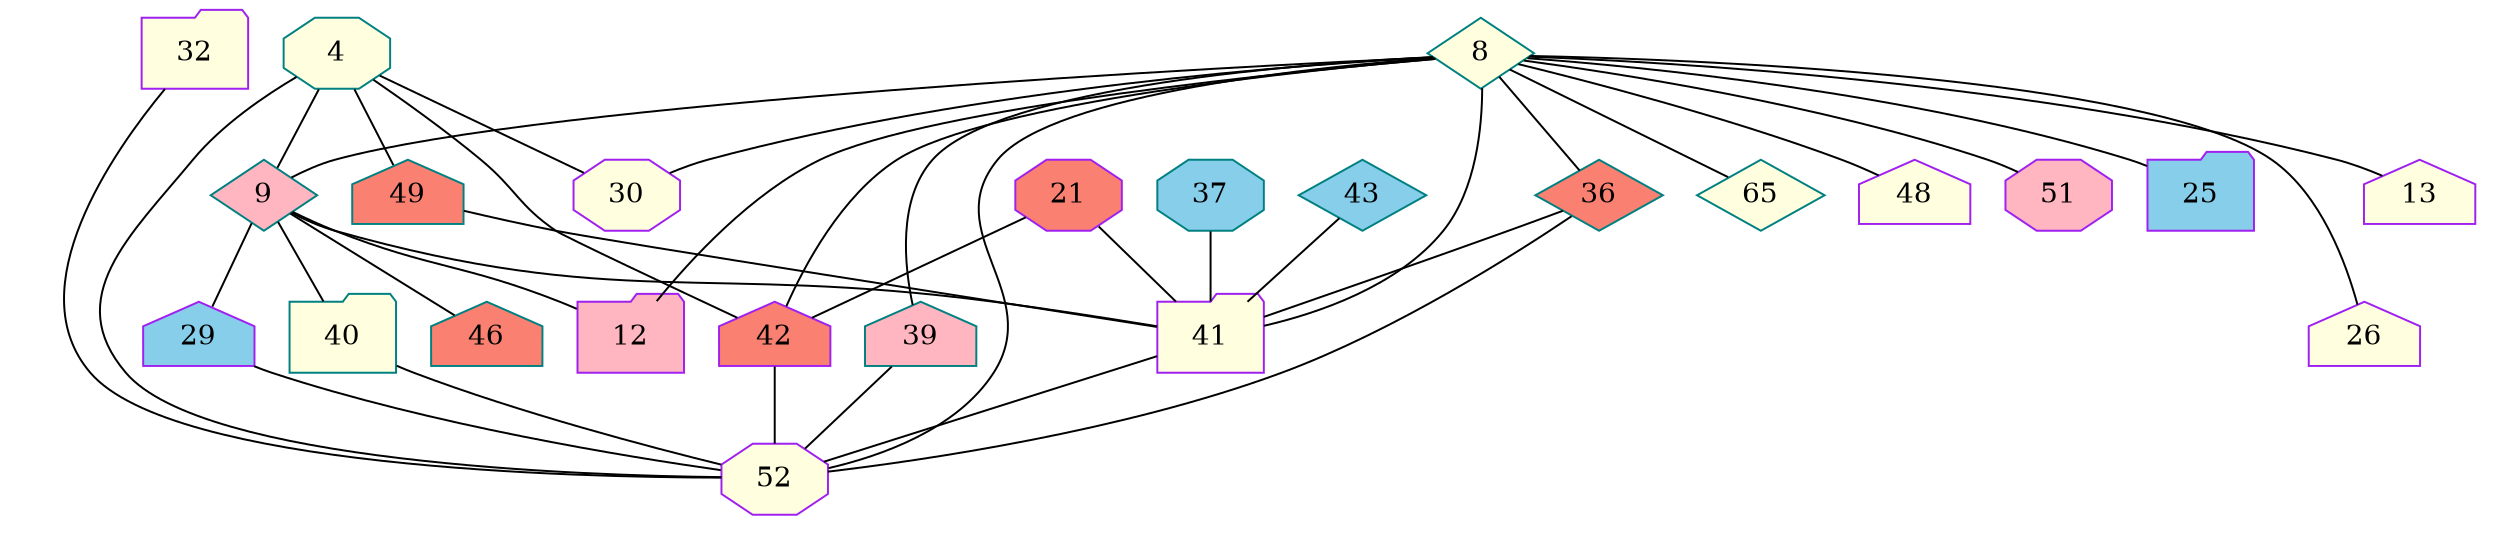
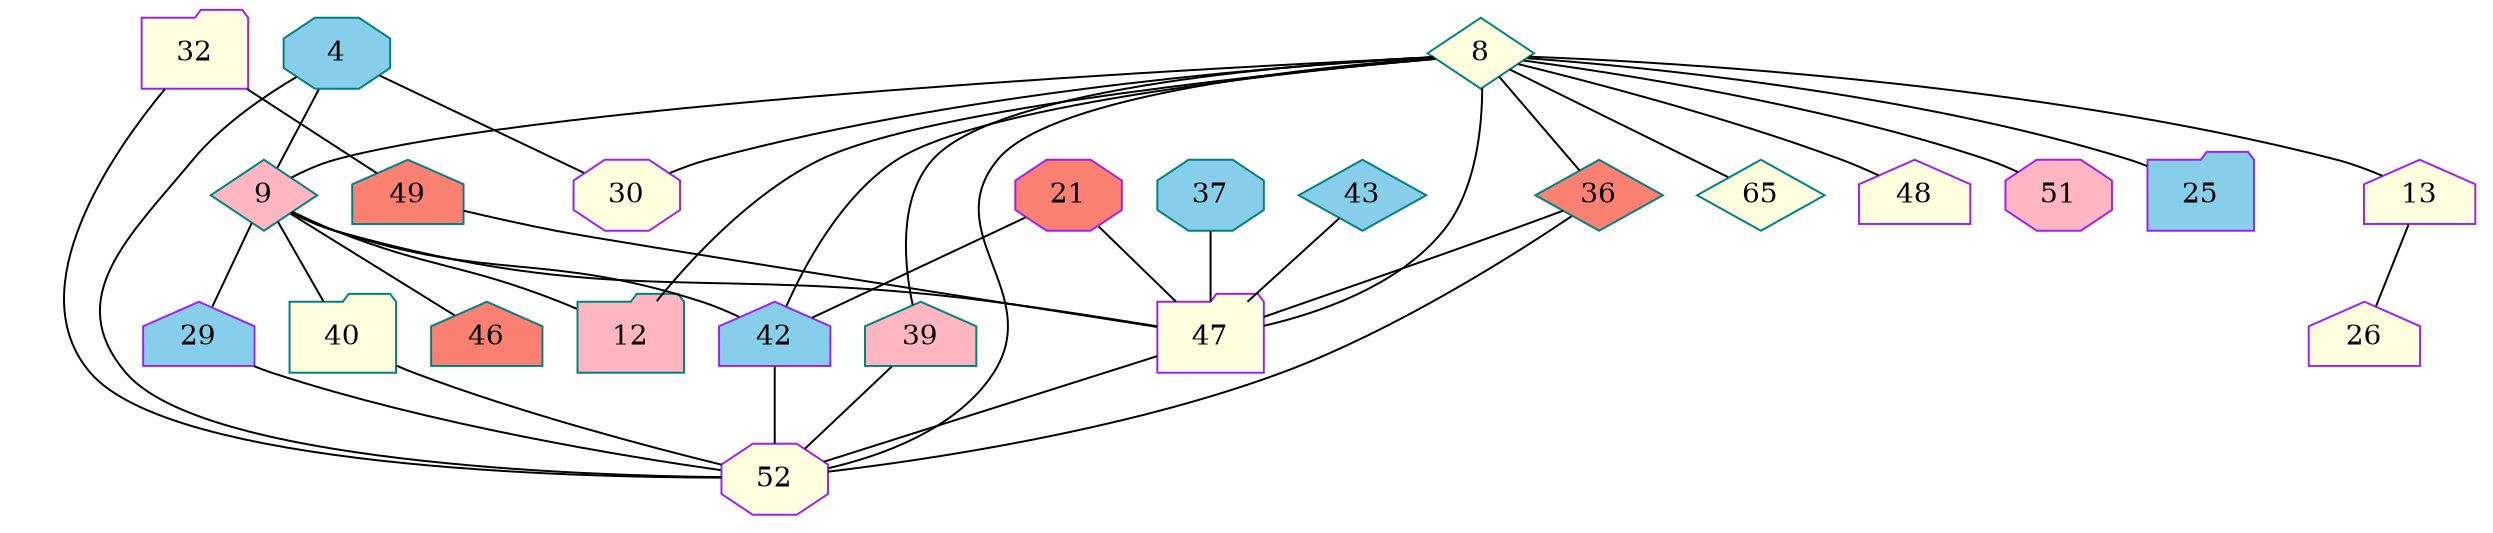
node "4": fillcolor lightyellow -> skyblue
edge "8" -- "26": now "13" -- "26"
edge "4" -- "49": now "32" -- "49"
edge "4" -- "42": now "9" -- "42"
node "12": color purple -> teal
node "42": fillcolor salmon -> skyblue
node "41": label "41" -> "47"
